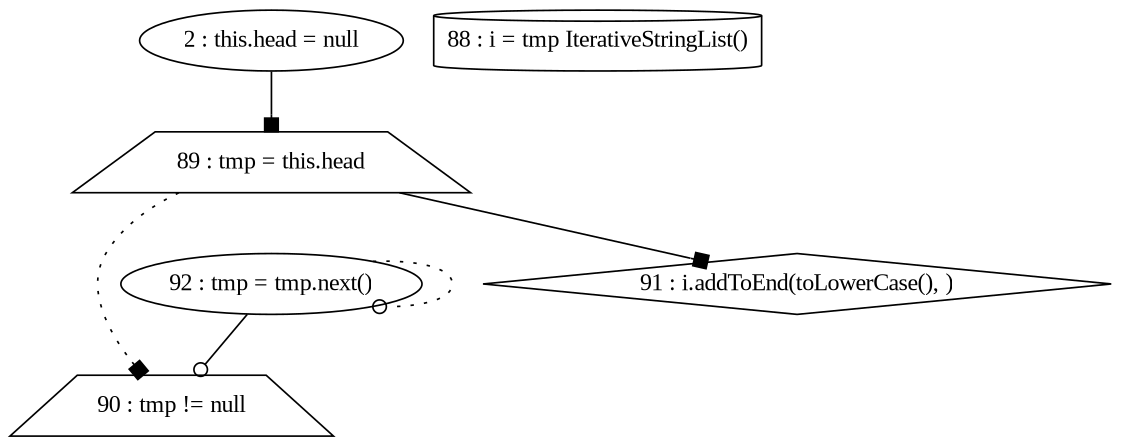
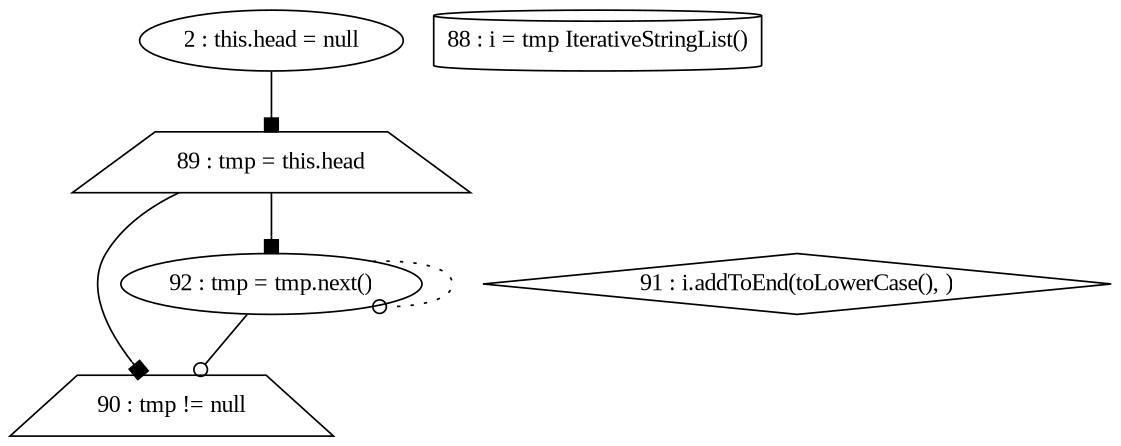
edge "89 : tmp = this.head" -> "91 : i.addToEnd(toLowerCase(), )": now "89 : tmp = this.head" -> "92 : tmp = tmp.next()"
edge "89 : tmp = this.head" -> "90 : tmp != null": style dotted -> solid
